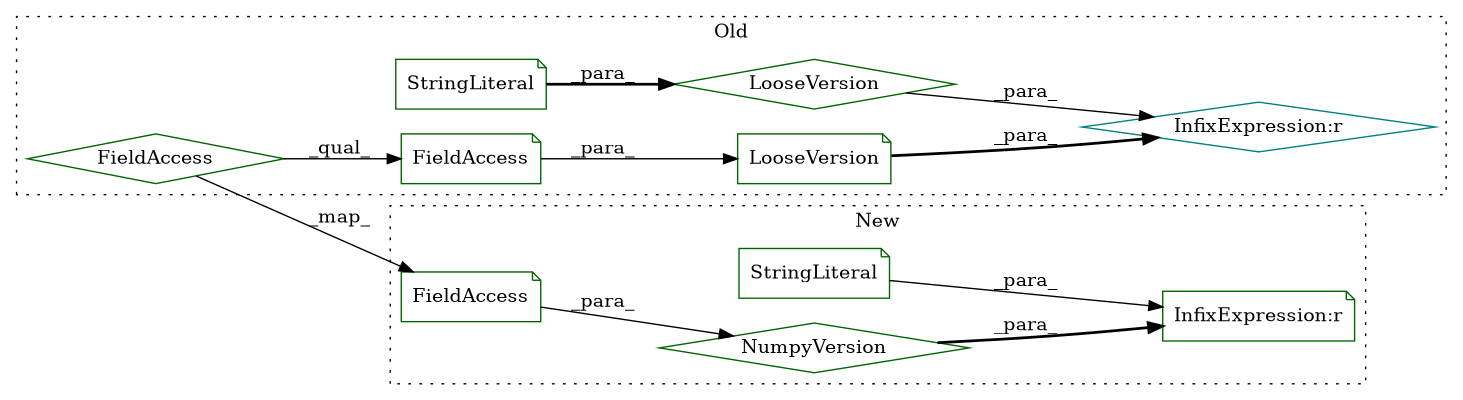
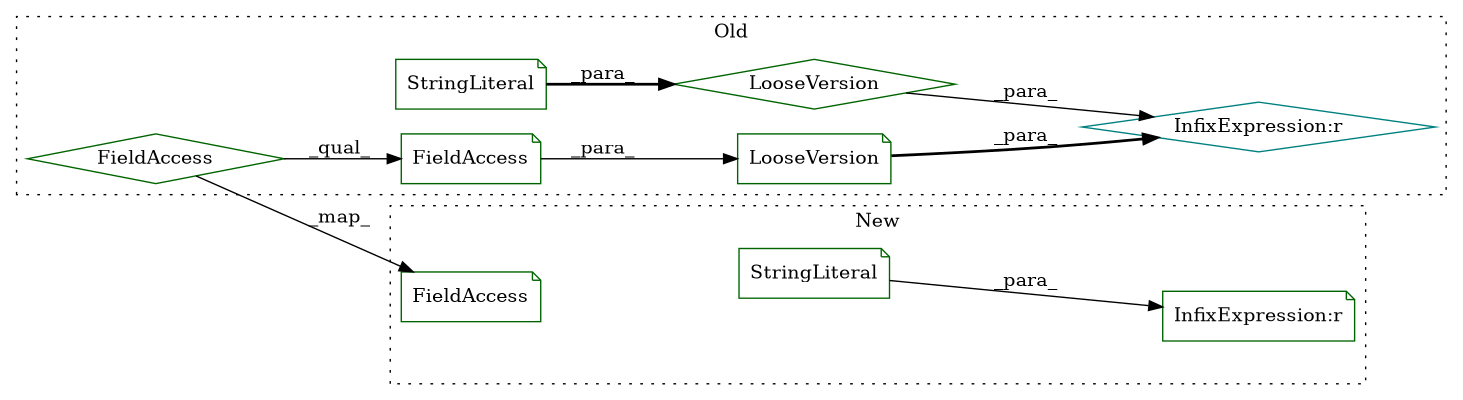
node "NumpyVersion": removed
